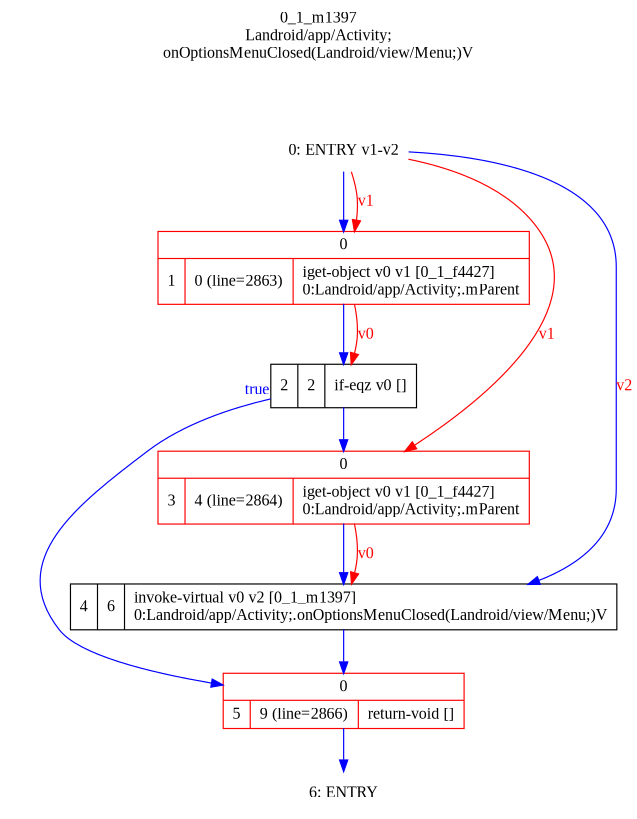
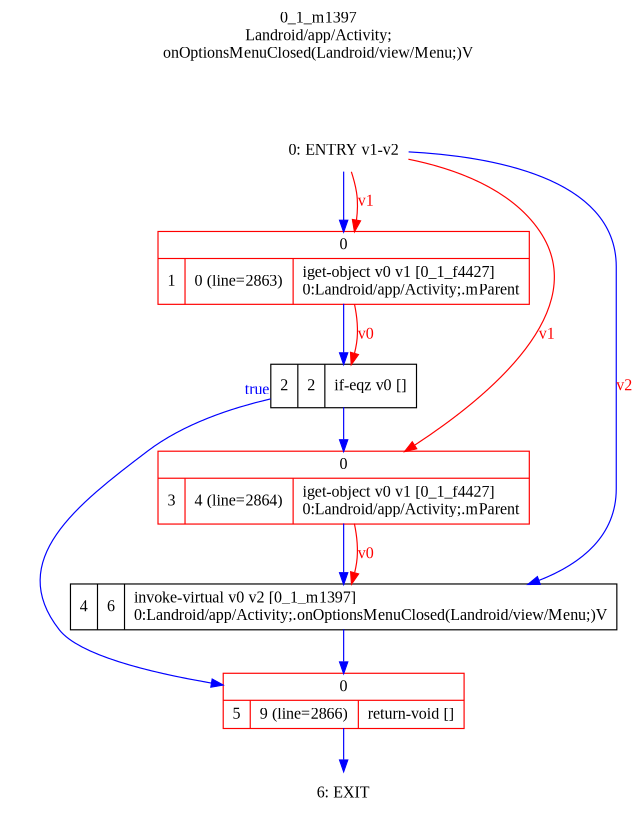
node "6: ENTRY": label "6: ENTRY" -> "6: EXIT"
